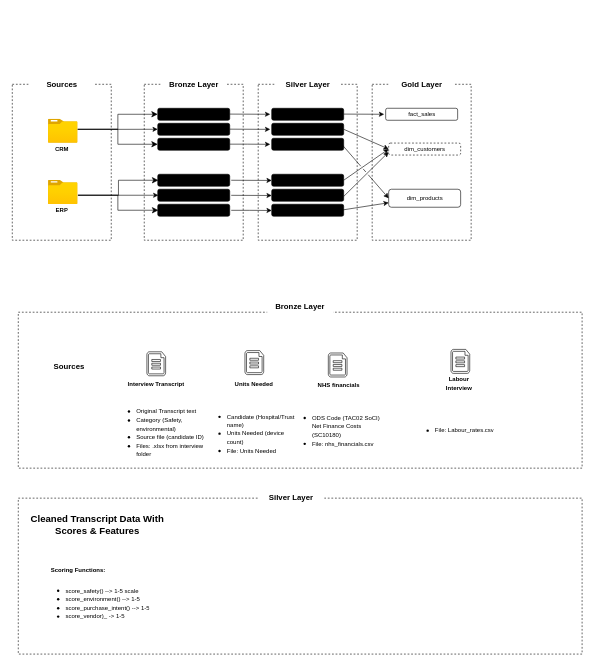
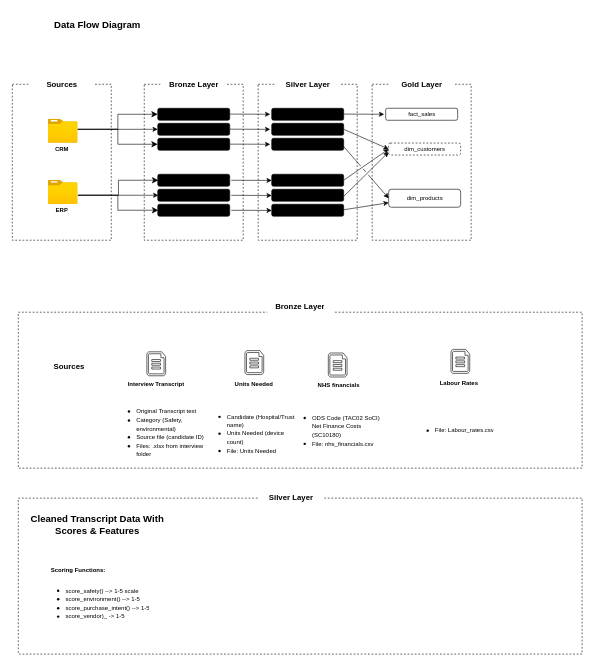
node "Data Flow Diagram": added
node "Labour Interview": label "Labour Interview" -> "Labour Rates"
